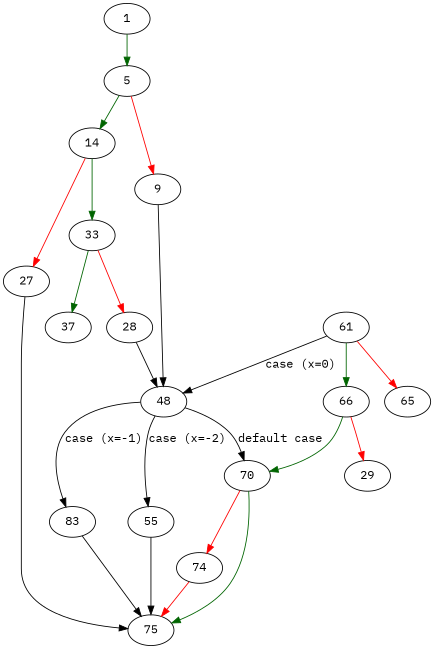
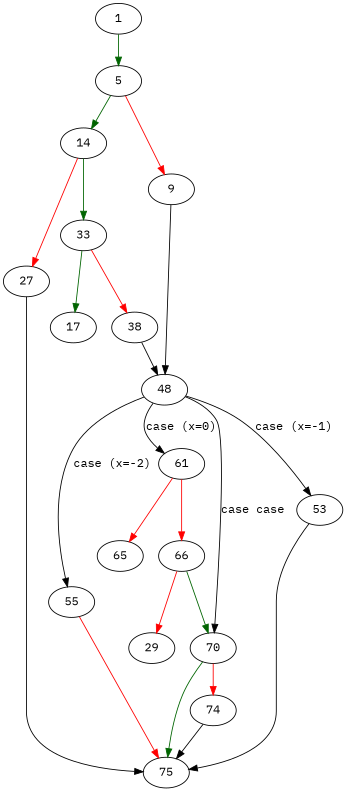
node "37": label "37" -> "17"
node "28": label "28" -> "38"
edge "61" -> "66": color darkgreen -> red
edge "61" -> "48": reversed
edge "48" -> "70": label "default case" -> "case case"
node "83": label "83" -> "53"
edge "55" -> "75": color black -> red
edge "74" -> "75": color red -> black
